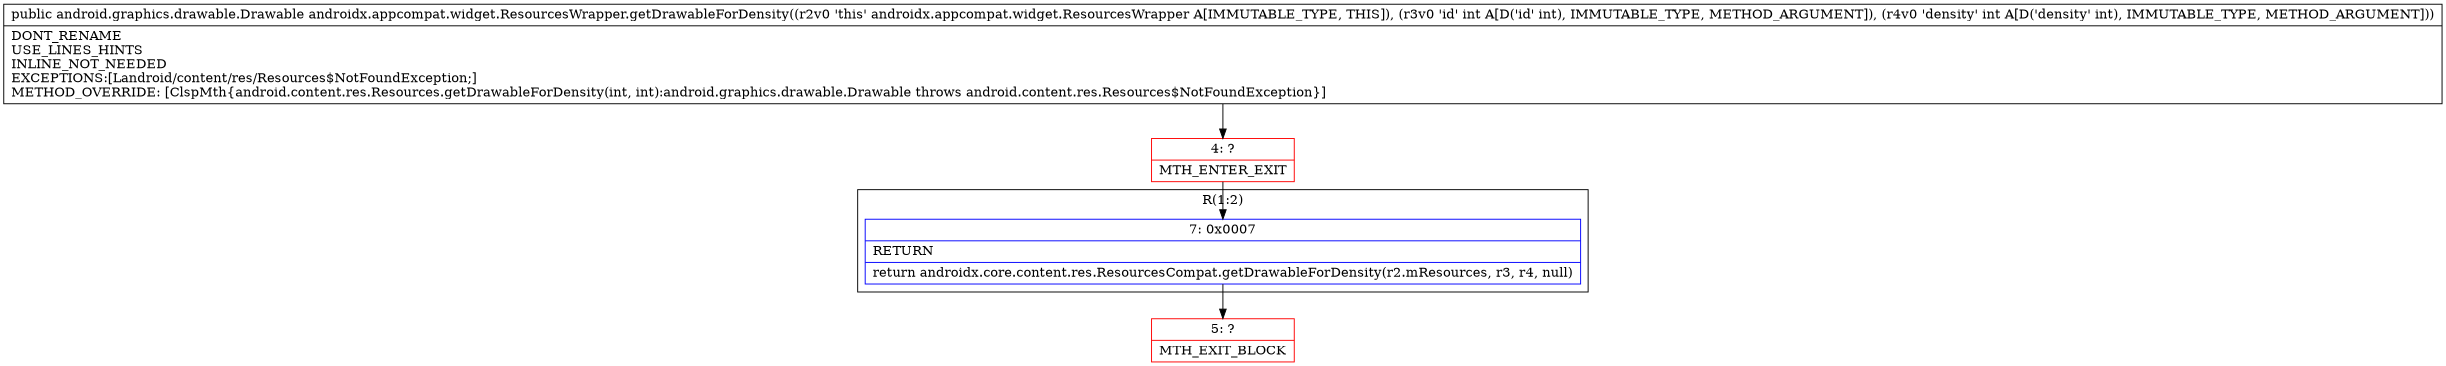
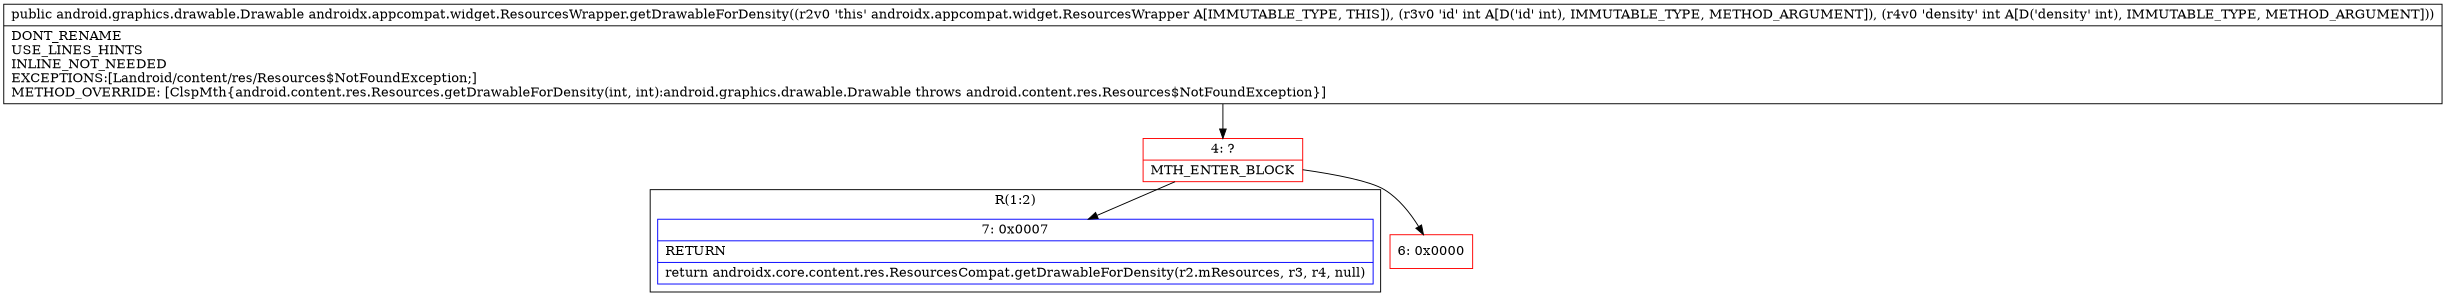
node "4: ?": text "MTH_ENTER_EXIT" -> "MTH_ENTER_BLOCK"
node "6: 0x0000": added
node "5: ?": removed
